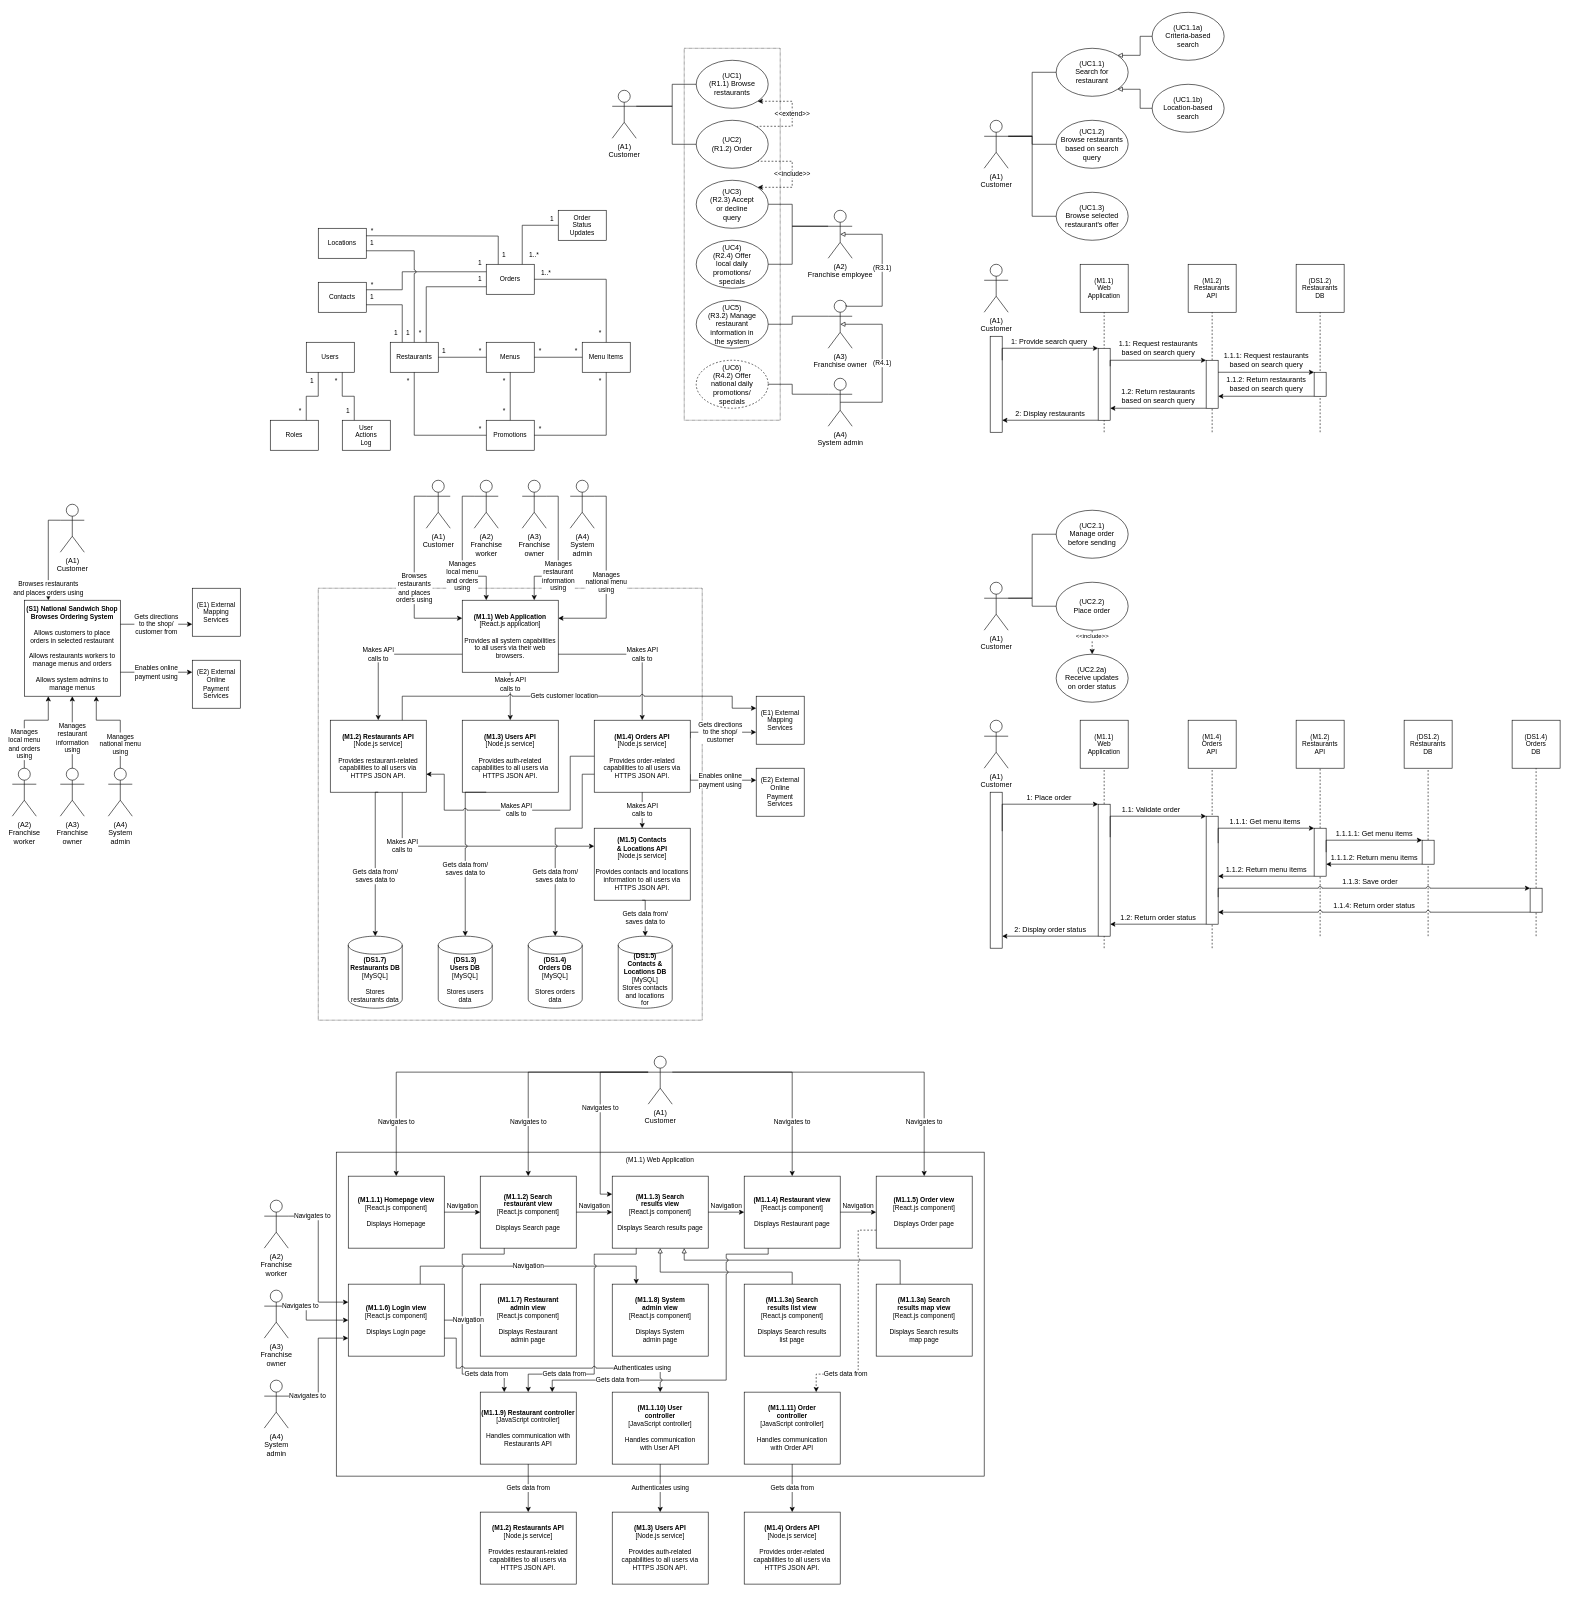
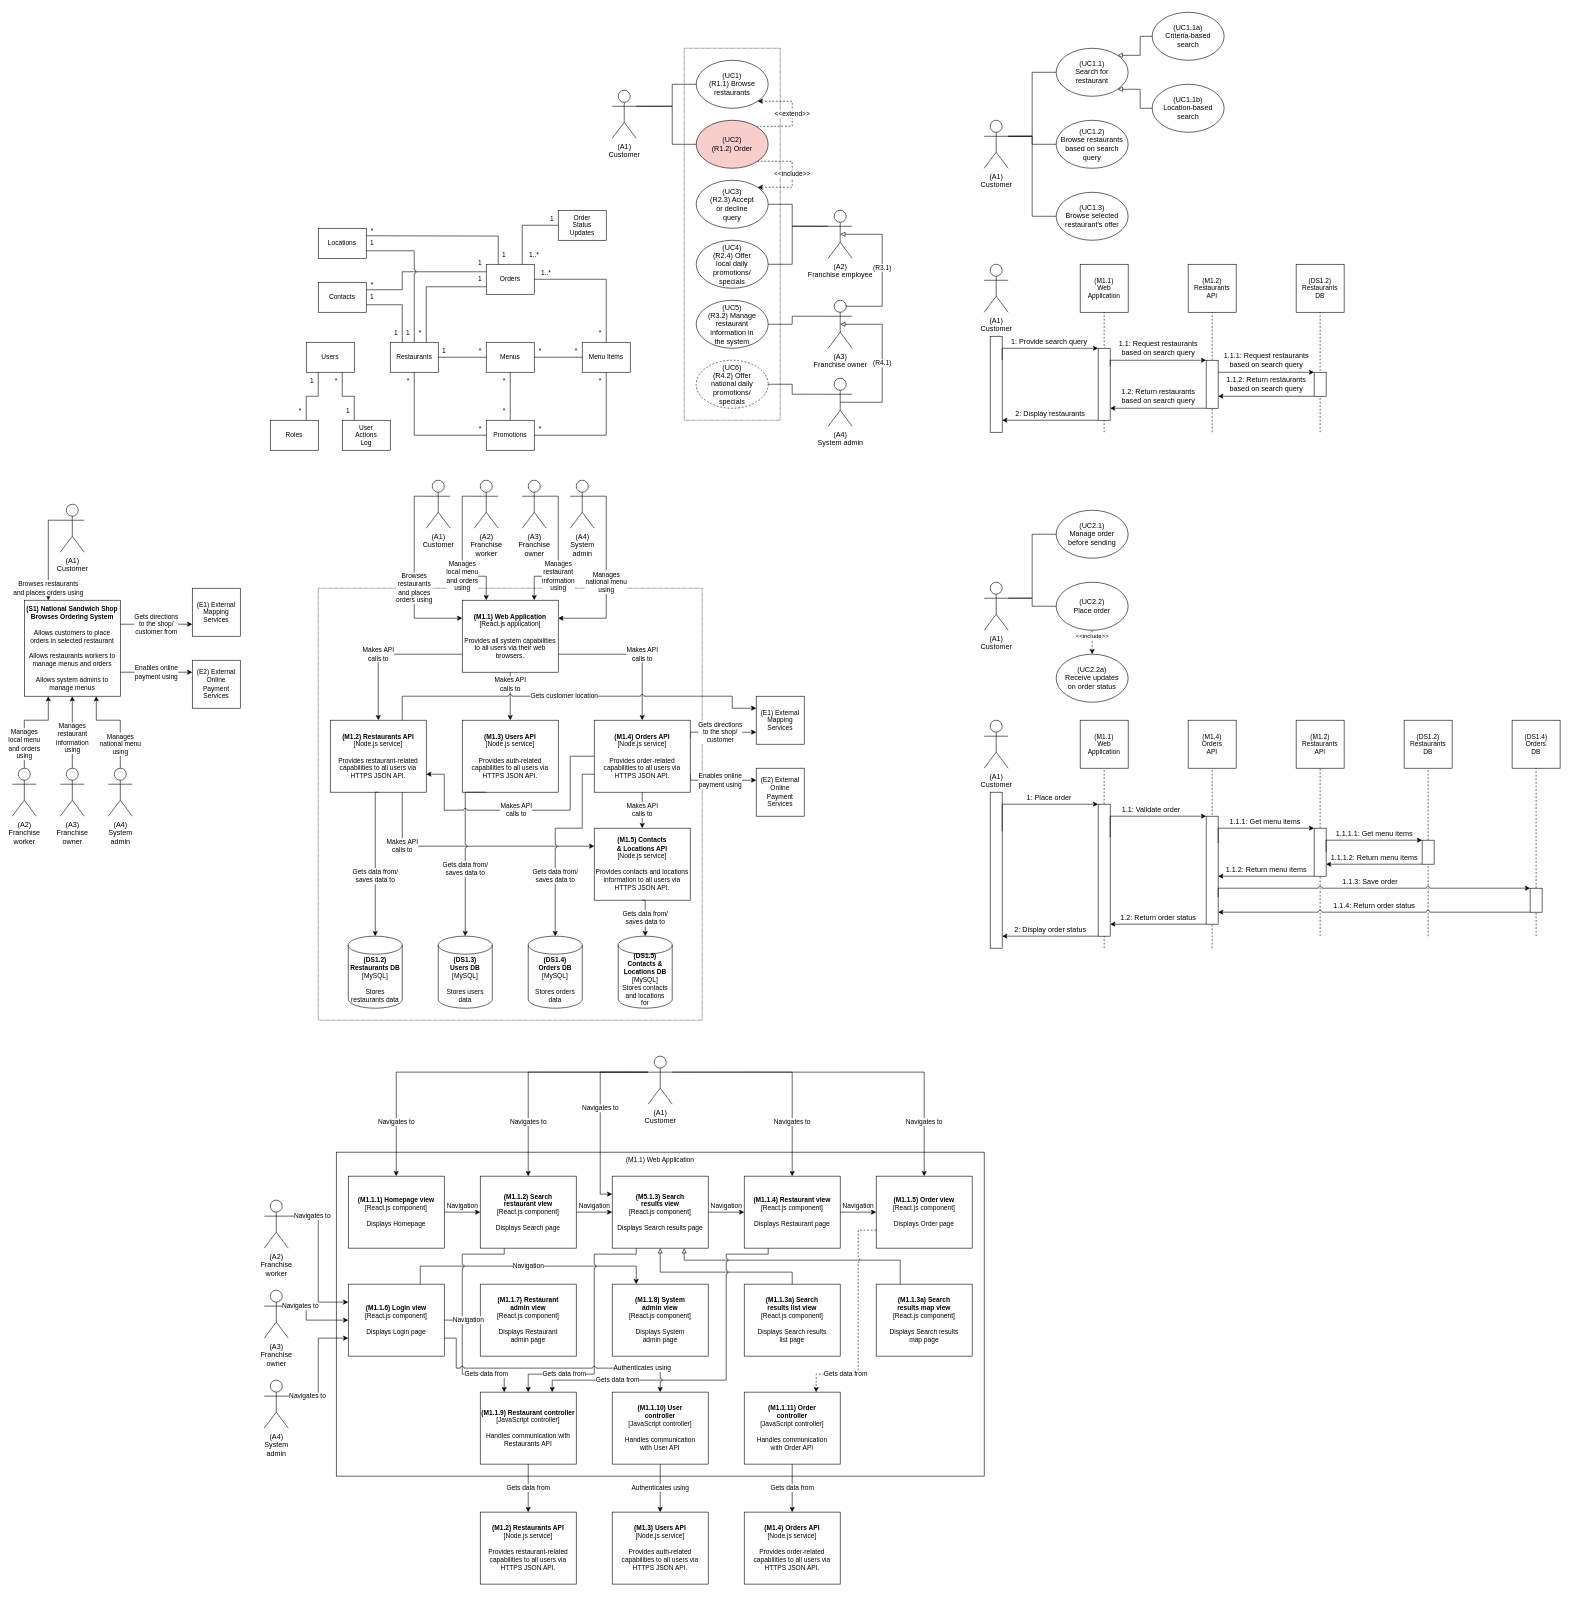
node "(UC2) (R1.2) Order": fillcolor #ffffff -> #f8cecc
node "(DS1.7) Restaurants DB [MySQL] Stores restaurants data": label "(DS1.7) Restaurants DB [MySQL] Stores restaurants data" -> "(DS1.2) Restaurants DB [MySQL] Stores restaurants data"
node "(M1.1.3) Search results view [React.js component] Displays Search results page": label "(M1.1.3) Search results view [React.js component] Displays Search results page" -> "(M5.1.3) Search results view [React.js component] Displays Search results page"
